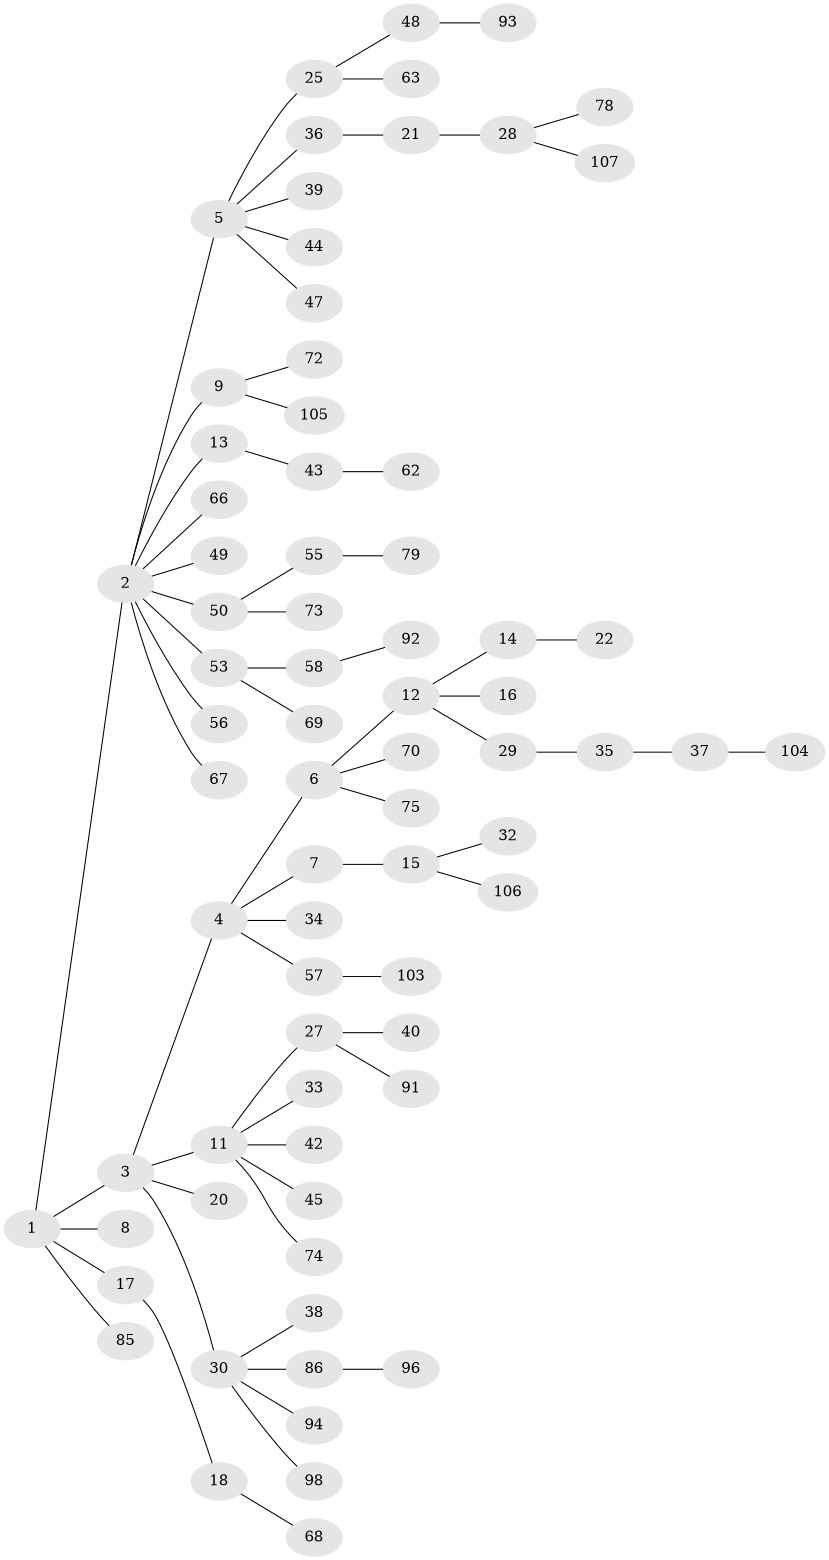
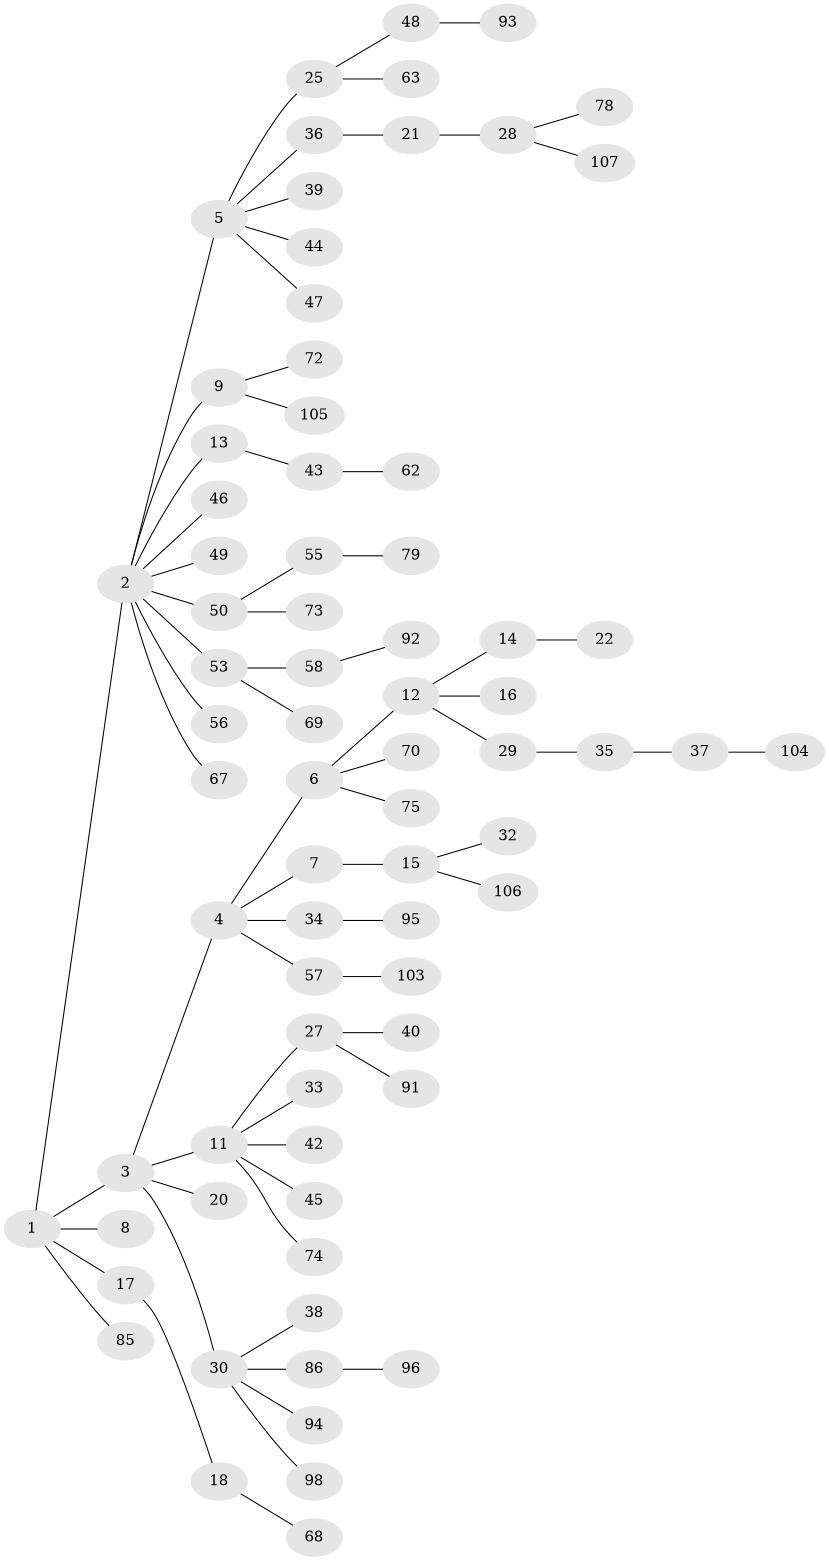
node "66": label "66" -> "46"
node "95": added
